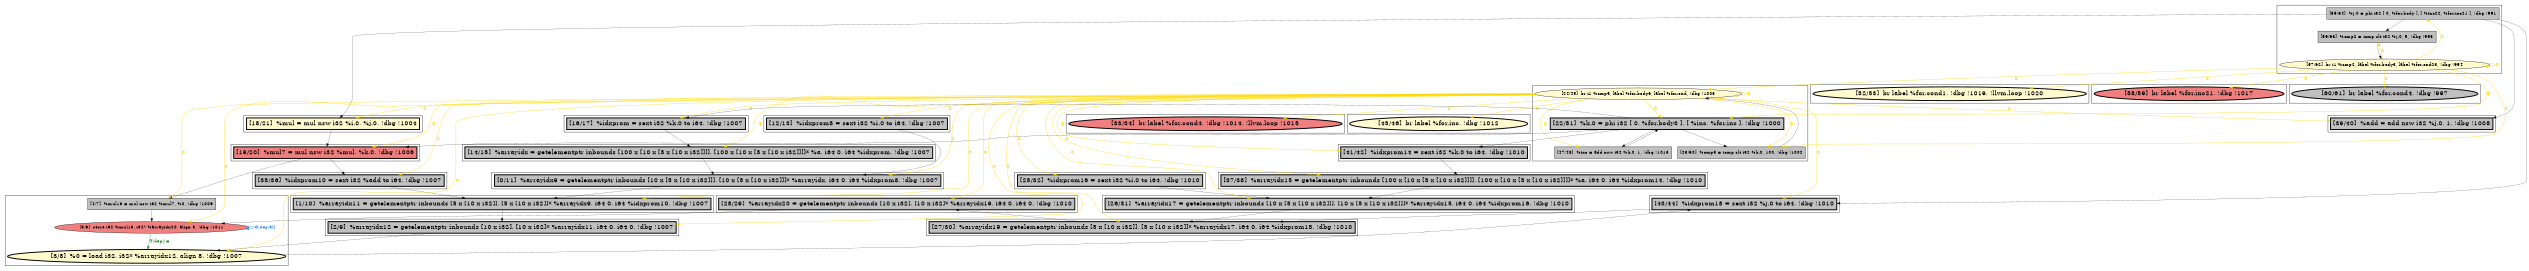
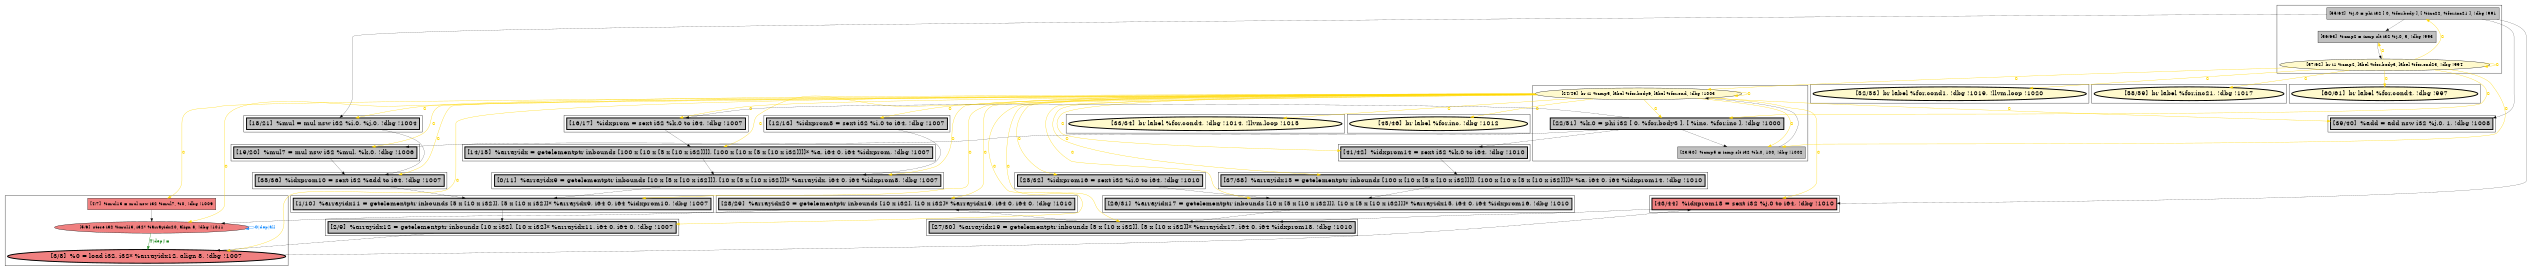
node "[58/59]  br label %for.inc21, !dbg !1017": fillcolor lightcoral -> lemonchiffon
node "[60/61]  br label %for.cond4, !dbg !997": fillcolor grey -> lemonchiffon
node "[18/21]  %mul = mul nsw i32 %i.0, %j.0, !dbg !1004": fillcolor lemonchiffon -> grey
node "[33/34]  br label %for.cond4, !dbg !1014, !llvm.loop !1015": fillcolor lightcoral -> lemonchiffon
edge "[18/21]  %mul = mul nsw i32 %i.0, %j.0, !dbg !1004" -> "[19/20]  %mul7 = mul nsw i32 %mul, %k.0, !dbg !1006": now "[18/21]  %mul = mul nsw i32 %i.0, %j.0, !dbg !1004" -> "[35/36]  %idxprom10 = sext i32 %add to i64, !dbg !1007"
node "[19/20]  %mul7 = mul nsw i32 %mul, %k.0, !dbg !1006": fillcolor lightcoral -> grey
node "[47/48]  %inc = add nsw i32 %k.0, 1, !dbg !1013": removed
edge "[19/20]  %mul7 = mul nsw i32 %mul, %k.0, !dbg !1006" -> "[4/7]  %mul13 = mul nsw i32 %mul7, %0, !dbg !1009": removed
node "[4/7]  %mul13 = mul nsw i32 %mul7, %0, !dbg !1009": fillcolor grey -> lightcoral
node "[43/44]  %idxprom18 = sext i32 %j.0 to i64, !dbg !1010": fillcolor grey -> lightcoral
node "[3/8]  %0 = load i32, i32* %arrayidx12, align 8, !dbg !1007": fillcolor lemonchiffon -> lightcoral
